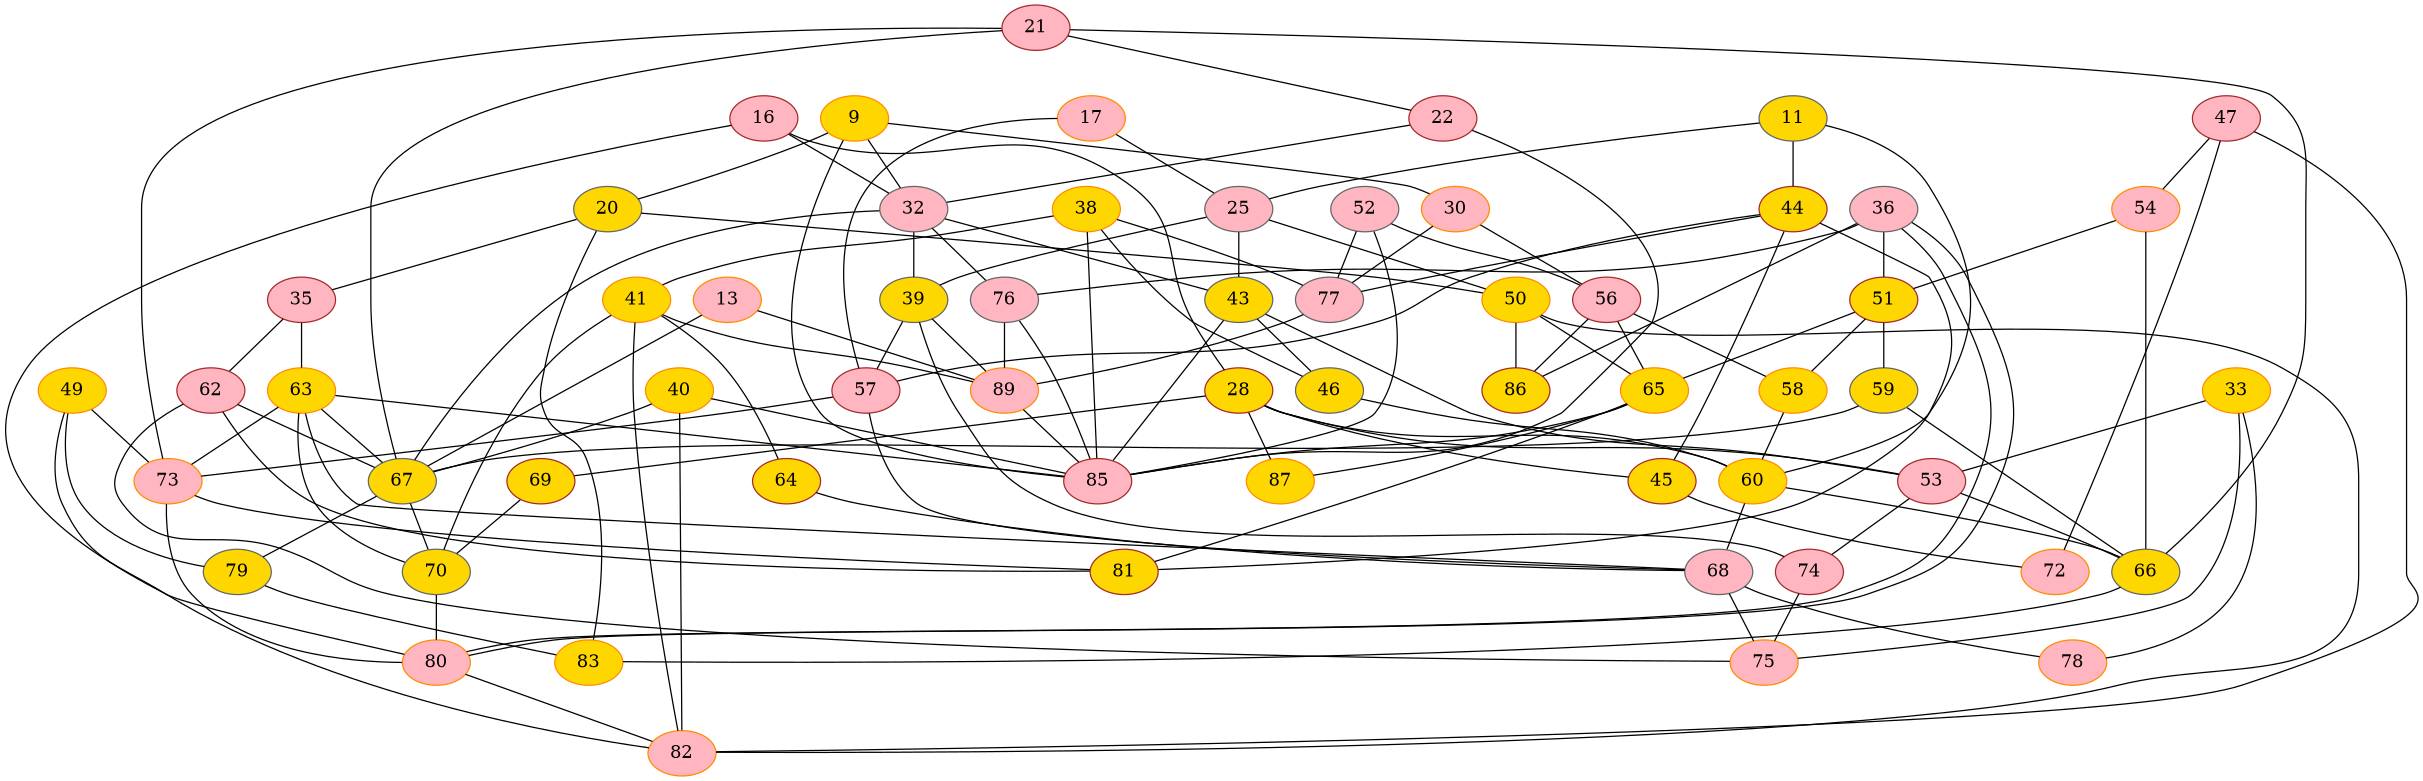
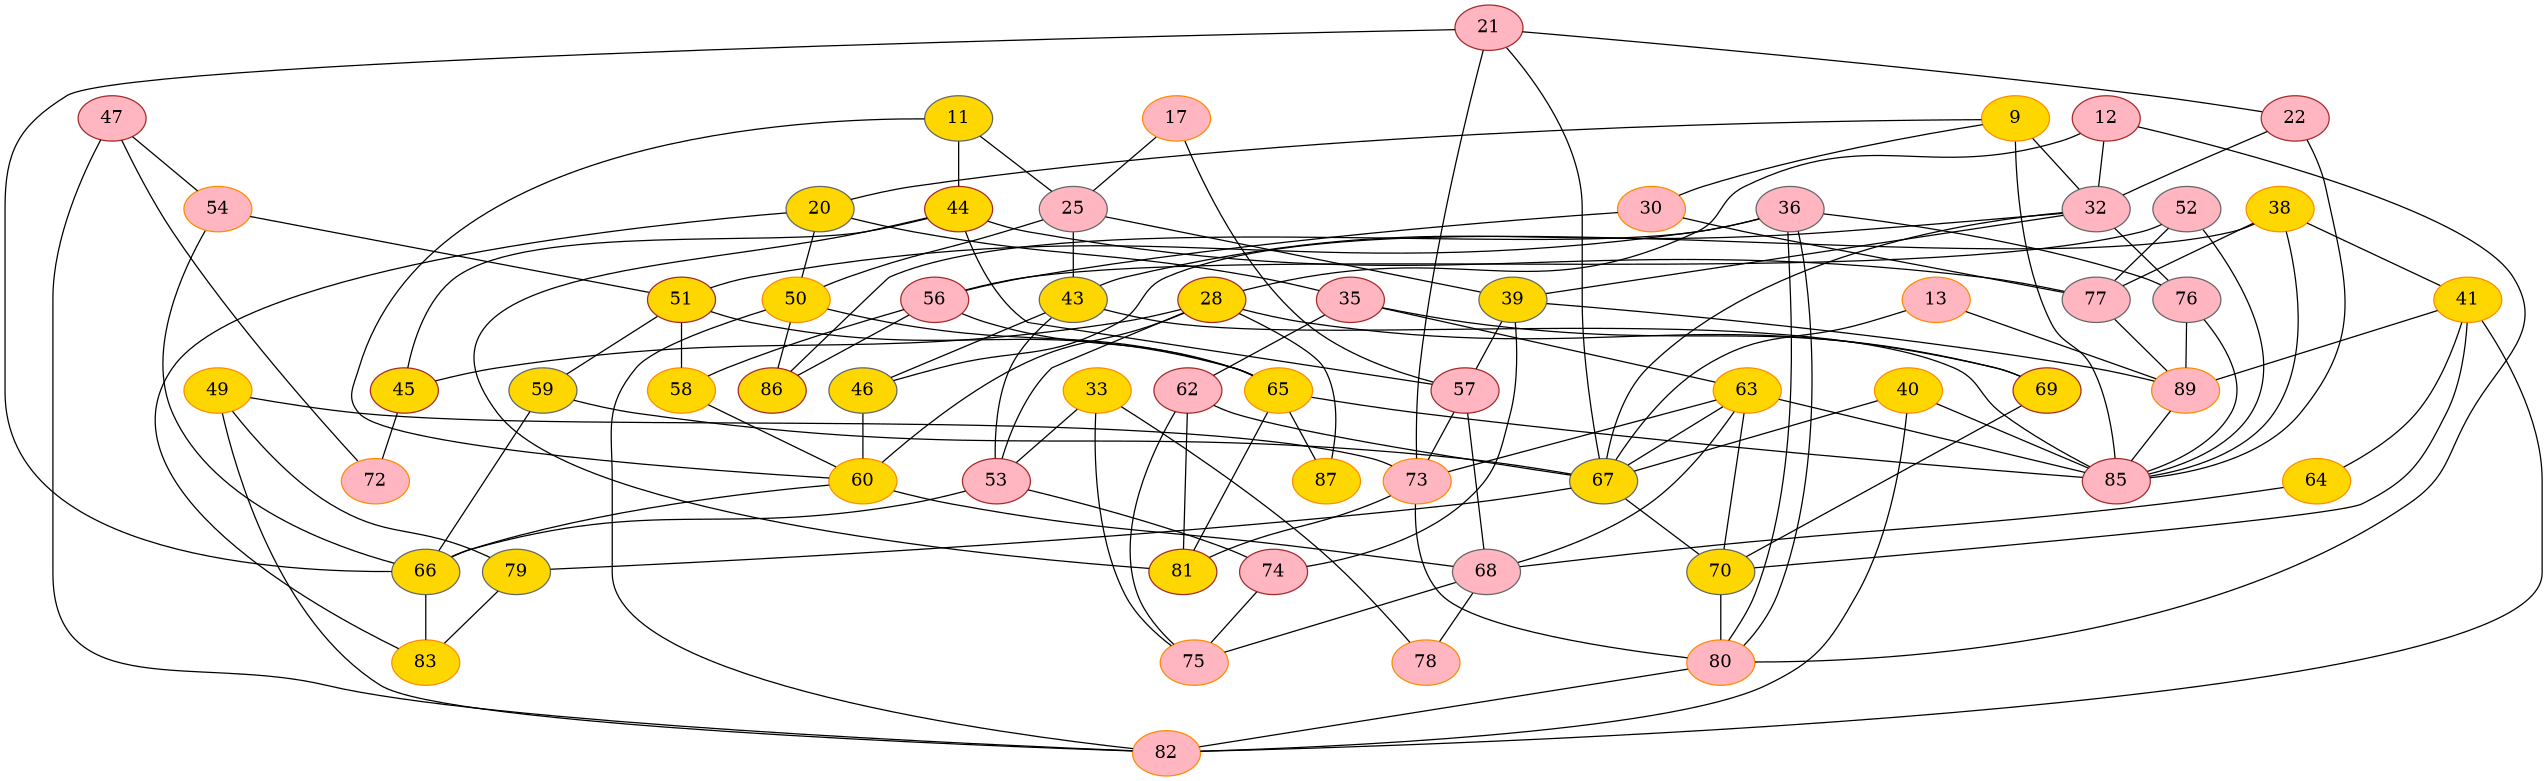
node "16": label "16" -> "12"
edge "35" -- "69": added
node "64": color brown -> darkorange
